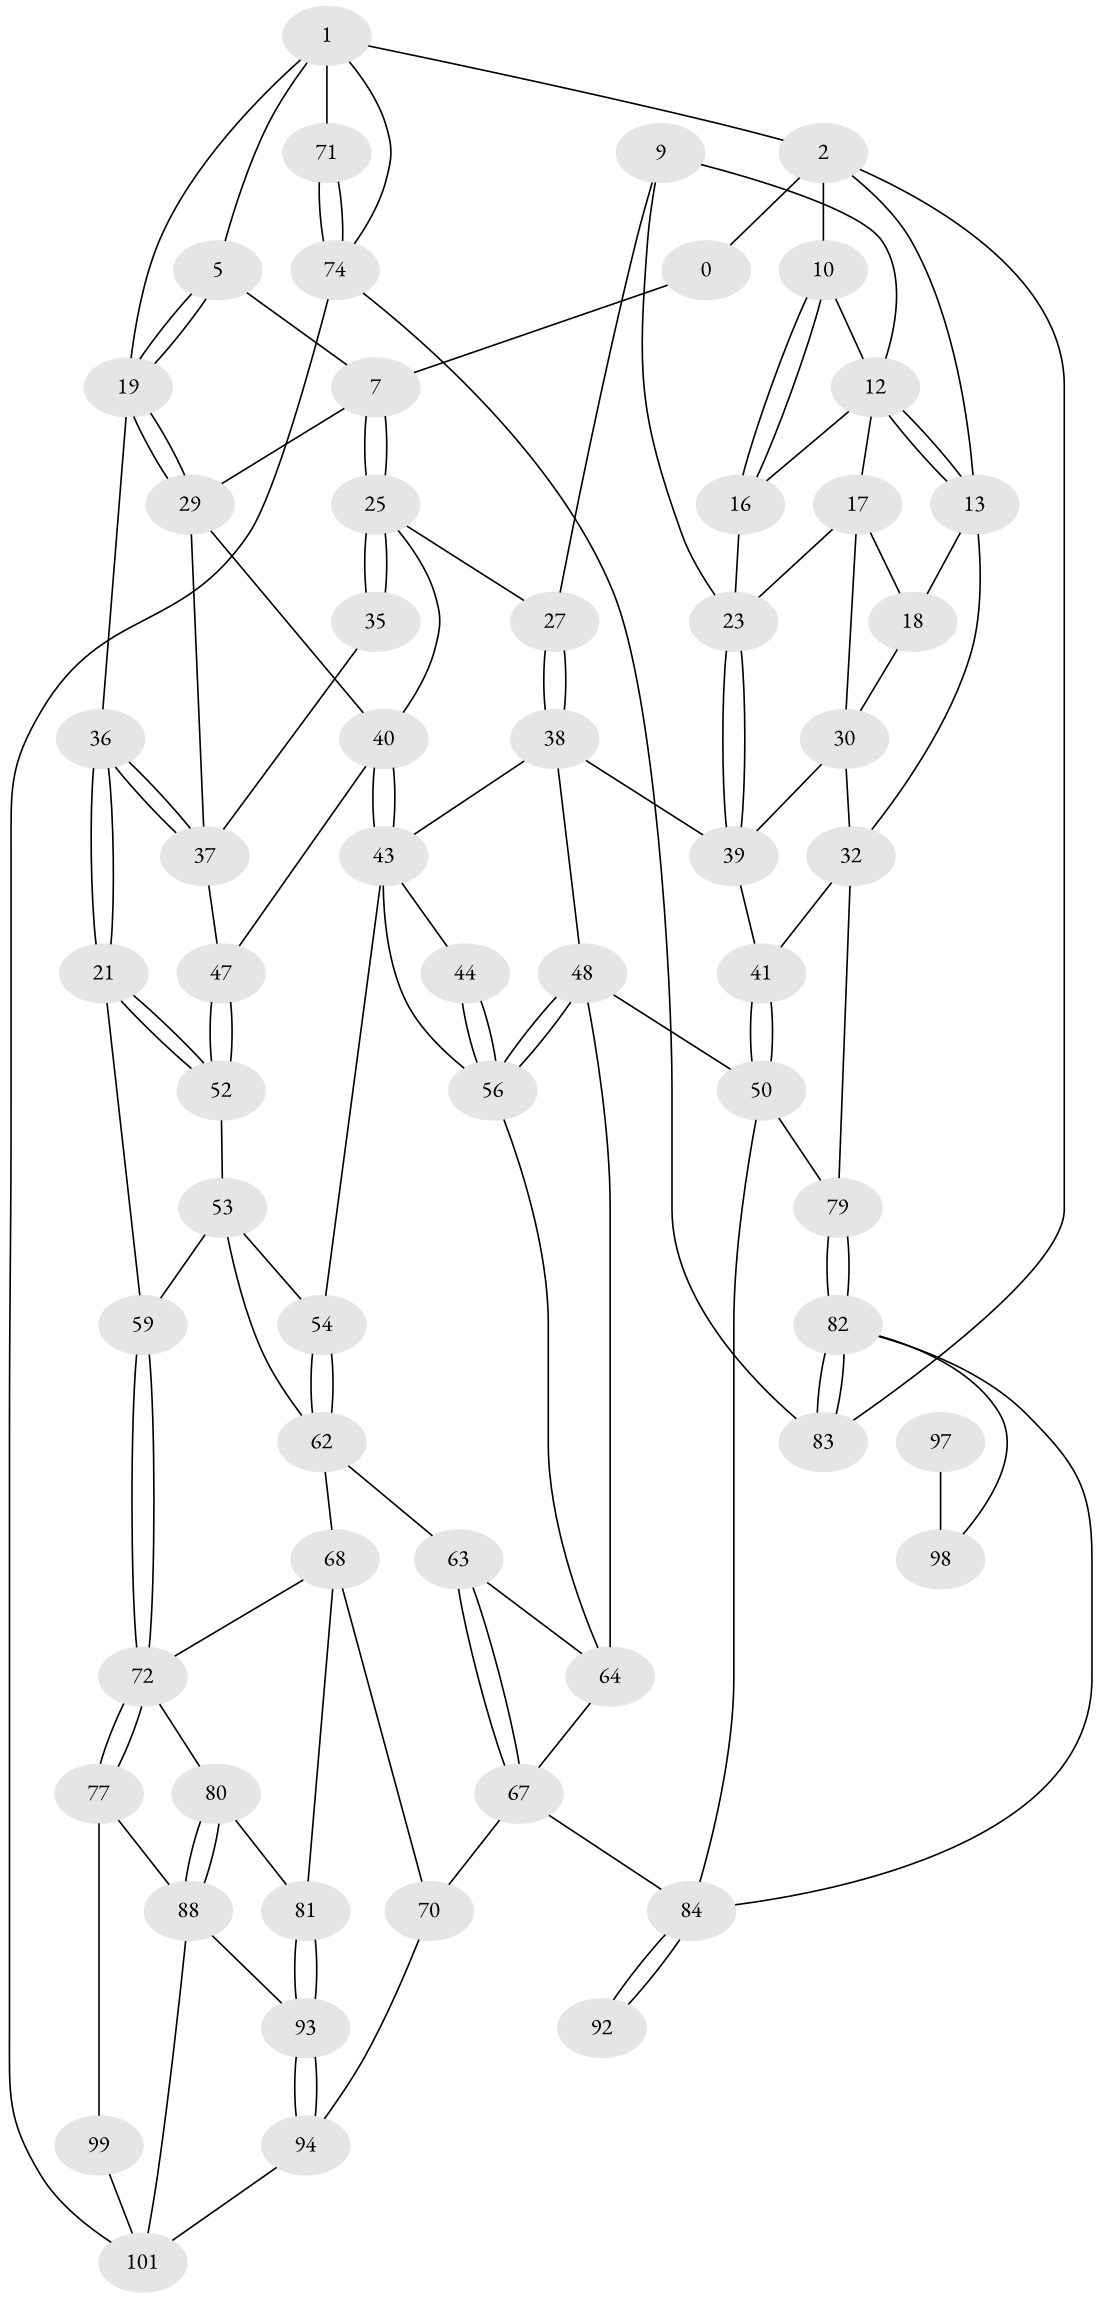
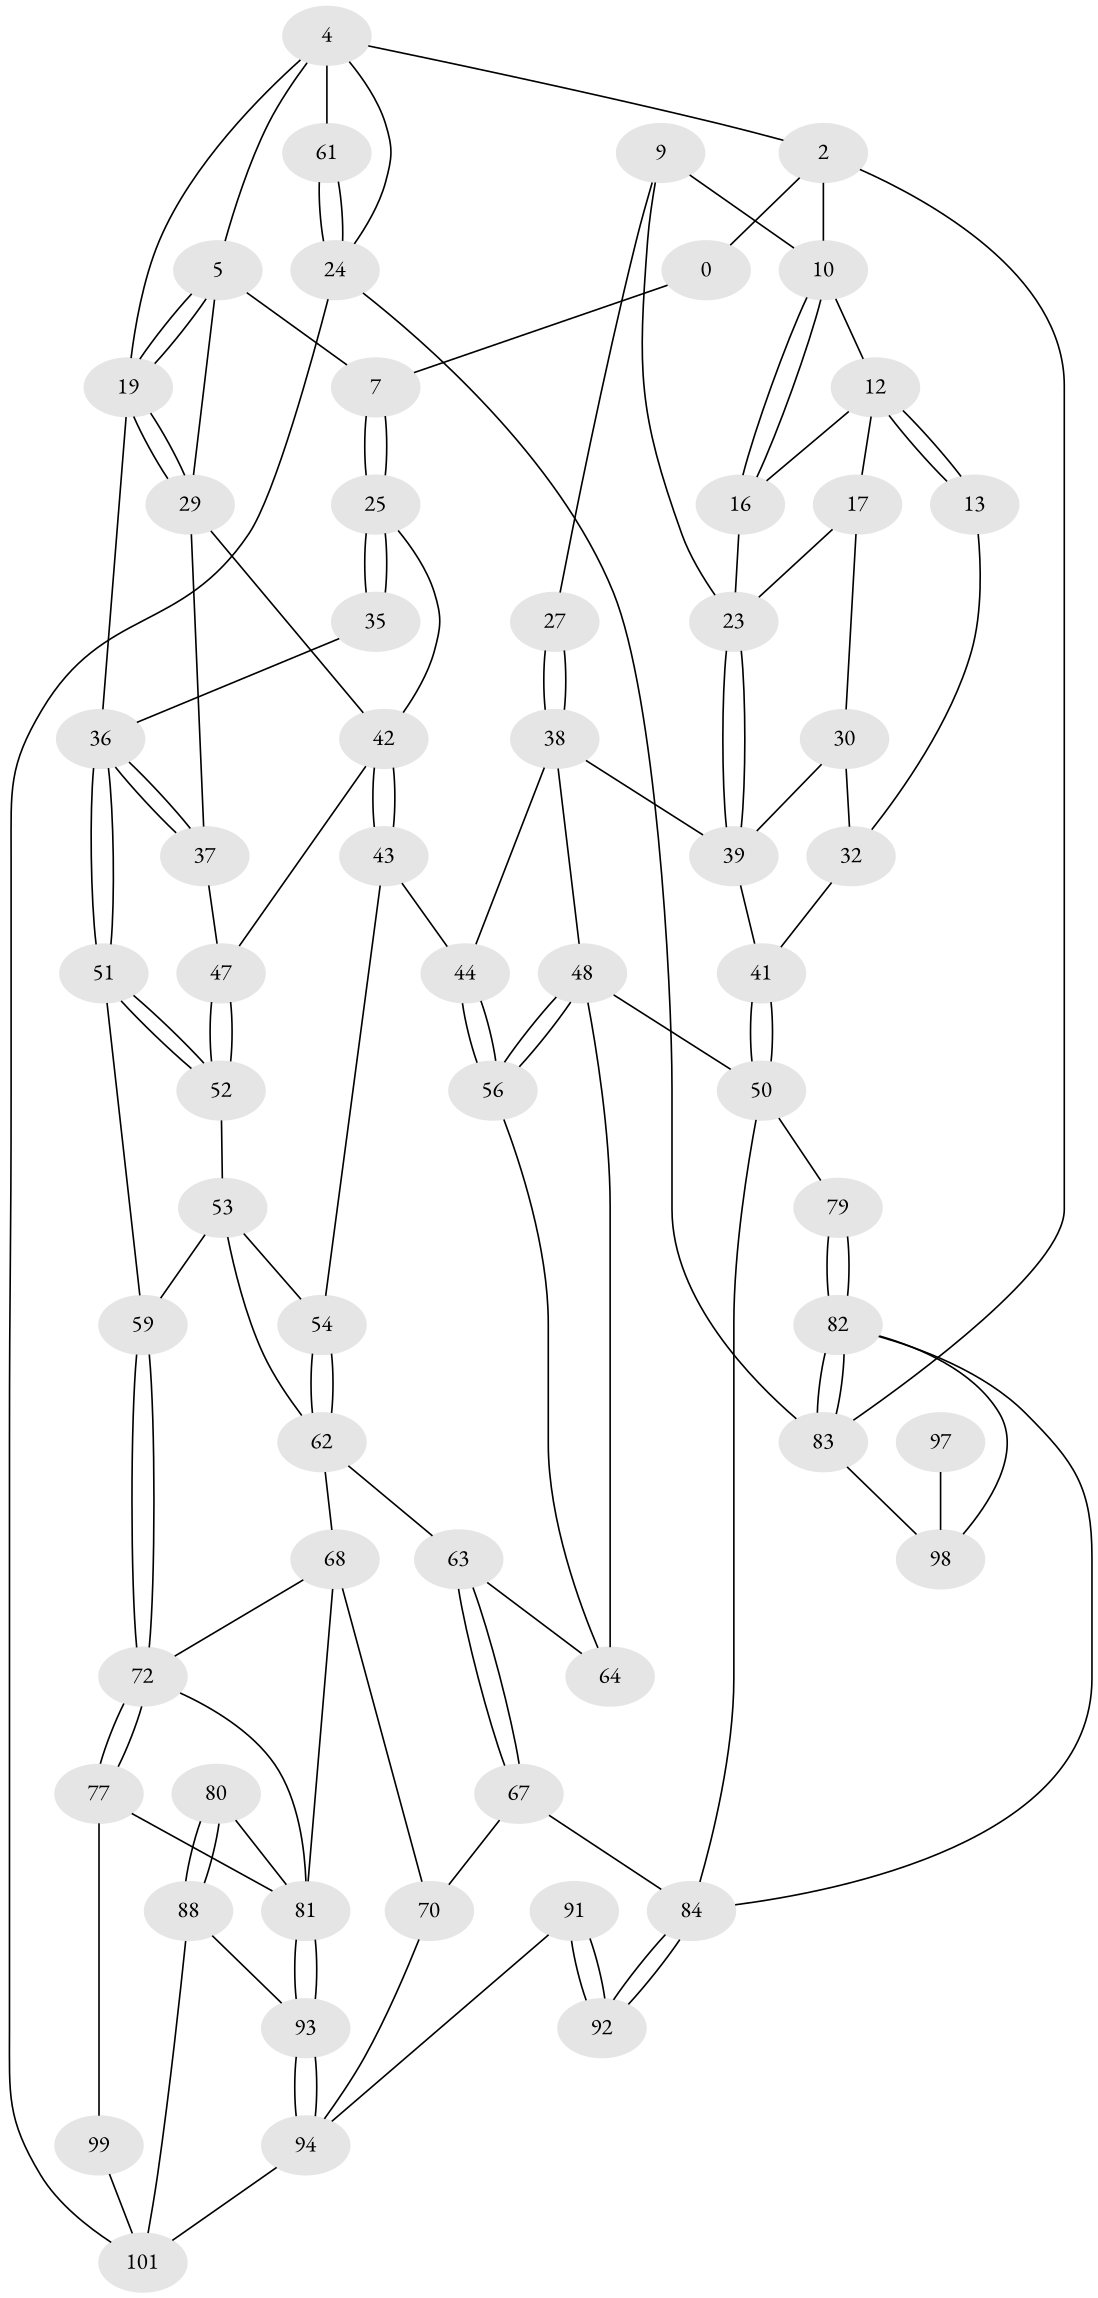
node "1": label "1" -> "4"
node "71": label "71" -> "61"
edge "9" -- "12": now "9" -- "10"
node "74": label "74" -> "24"
edge "2" -- "13": removed
edge "7" -- "29": now "5" -- "29"
edge "25" -- "27": removed
node "18": removed
edge "35" -- "37": now "35" -- "36"
node "40": label "40" -> "42"
edge "38" -- "43": now "38" -- "44"
node "21": label "21" -> "51"
edge "43" -- "56": removed
edge "32" -- "79": removed
edge "83" -- "98": added
edge "72" -- "80": now "72" -- "81"
edge "64" -- "67": removed
edge "77" -- "88": now "77" -- "81"
node "91": added
